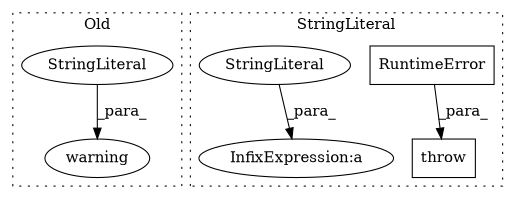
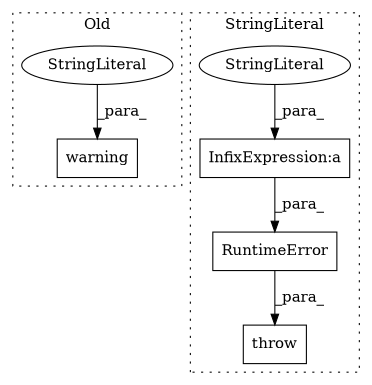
node "warning": shape ellipse -> box
node "InfixExpression:a": shape ellipse -> box
edge "InfixExpression:a" -> "RuntimeError": added, label "_para_"
